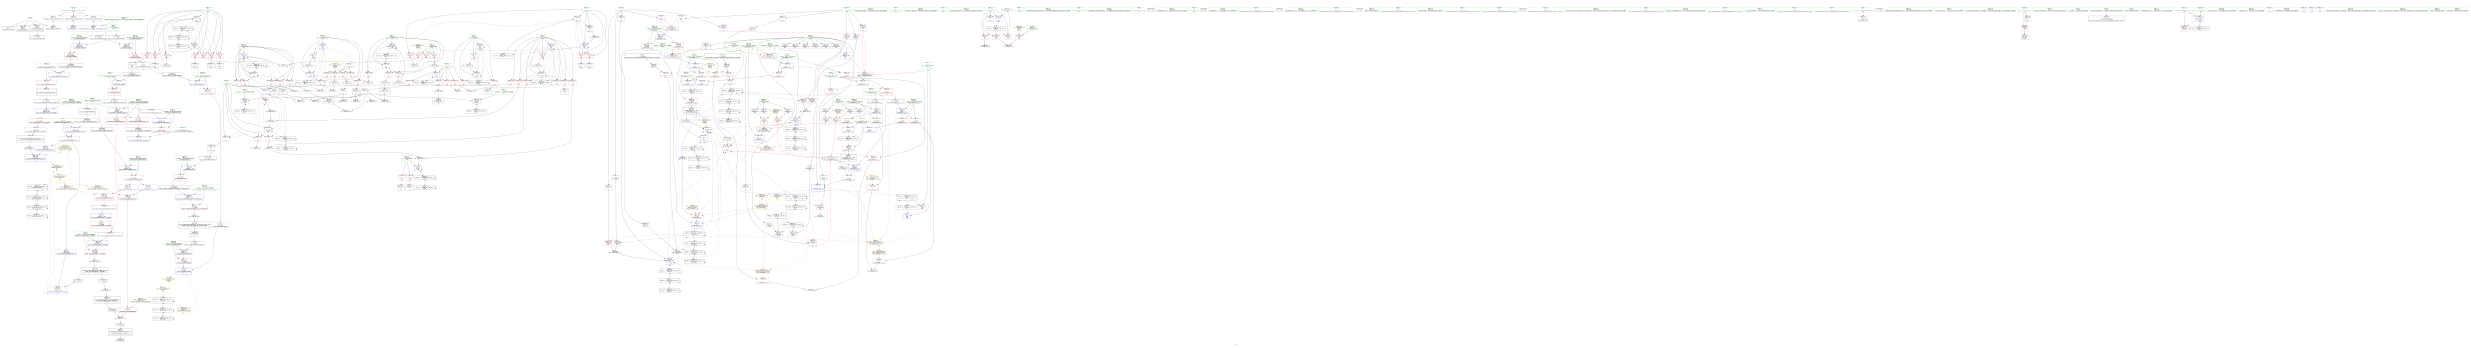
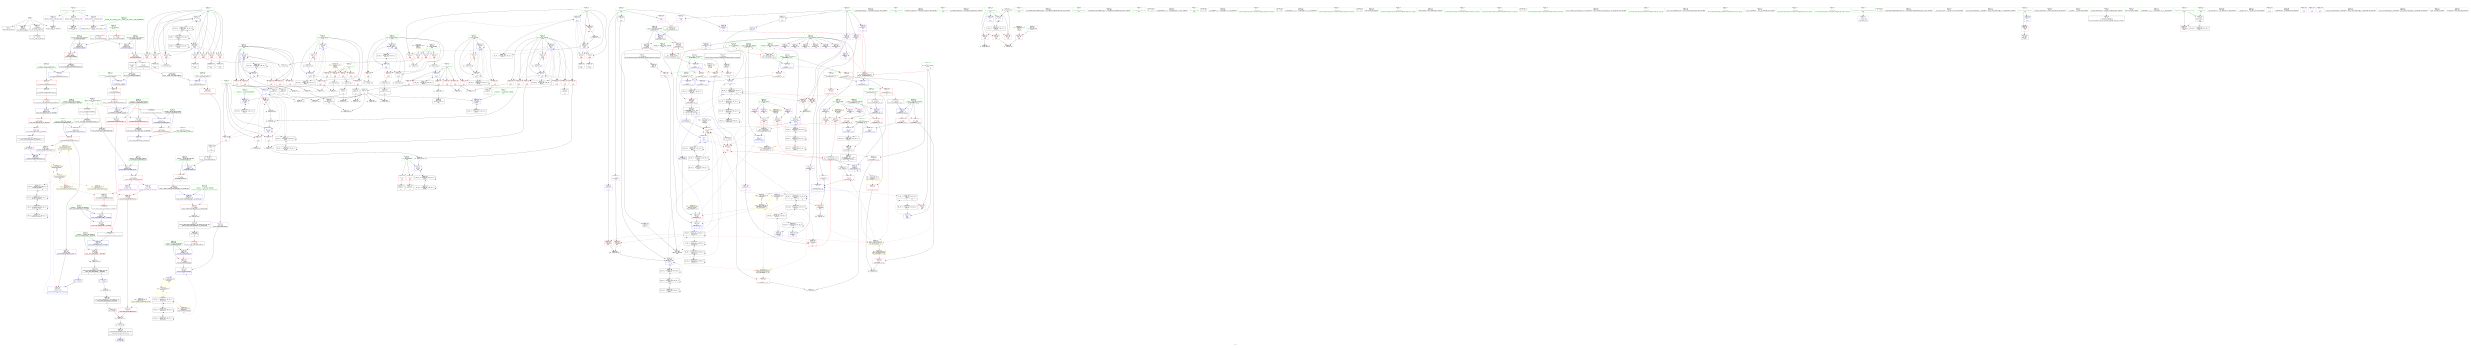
node "NodeID: 99": added
node "NodeID: 177": removed
